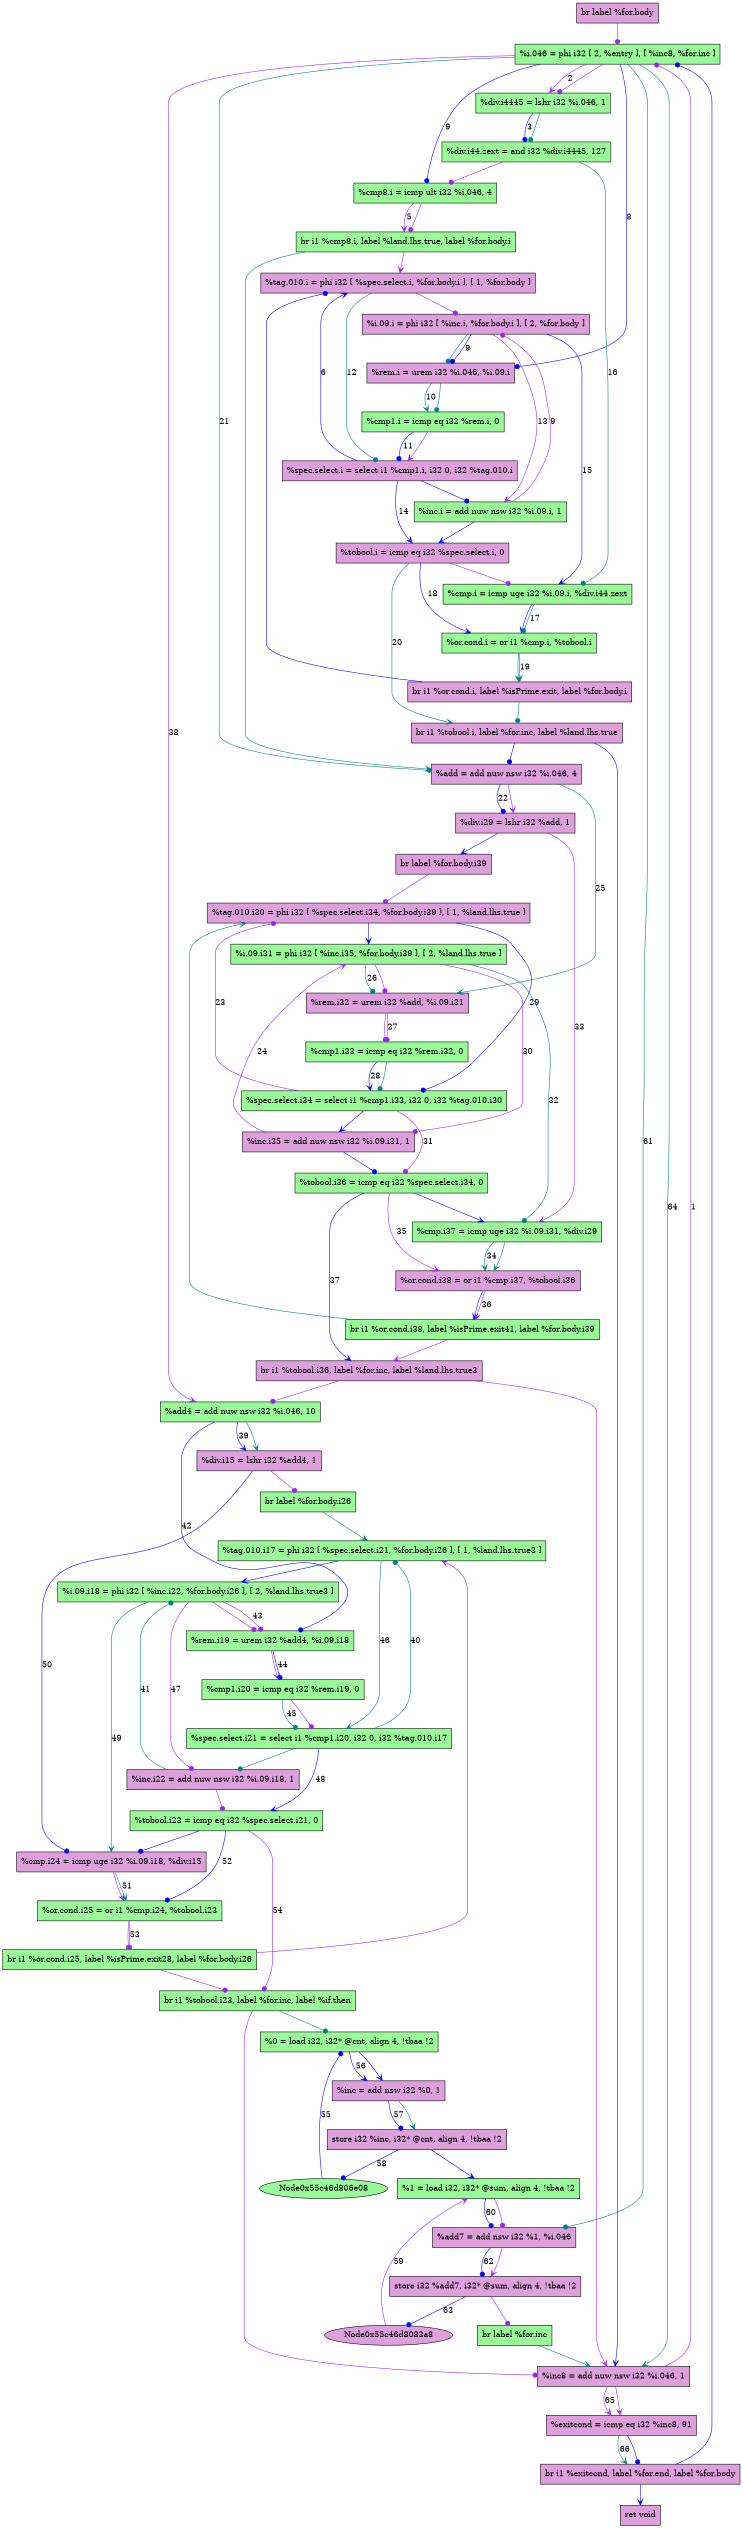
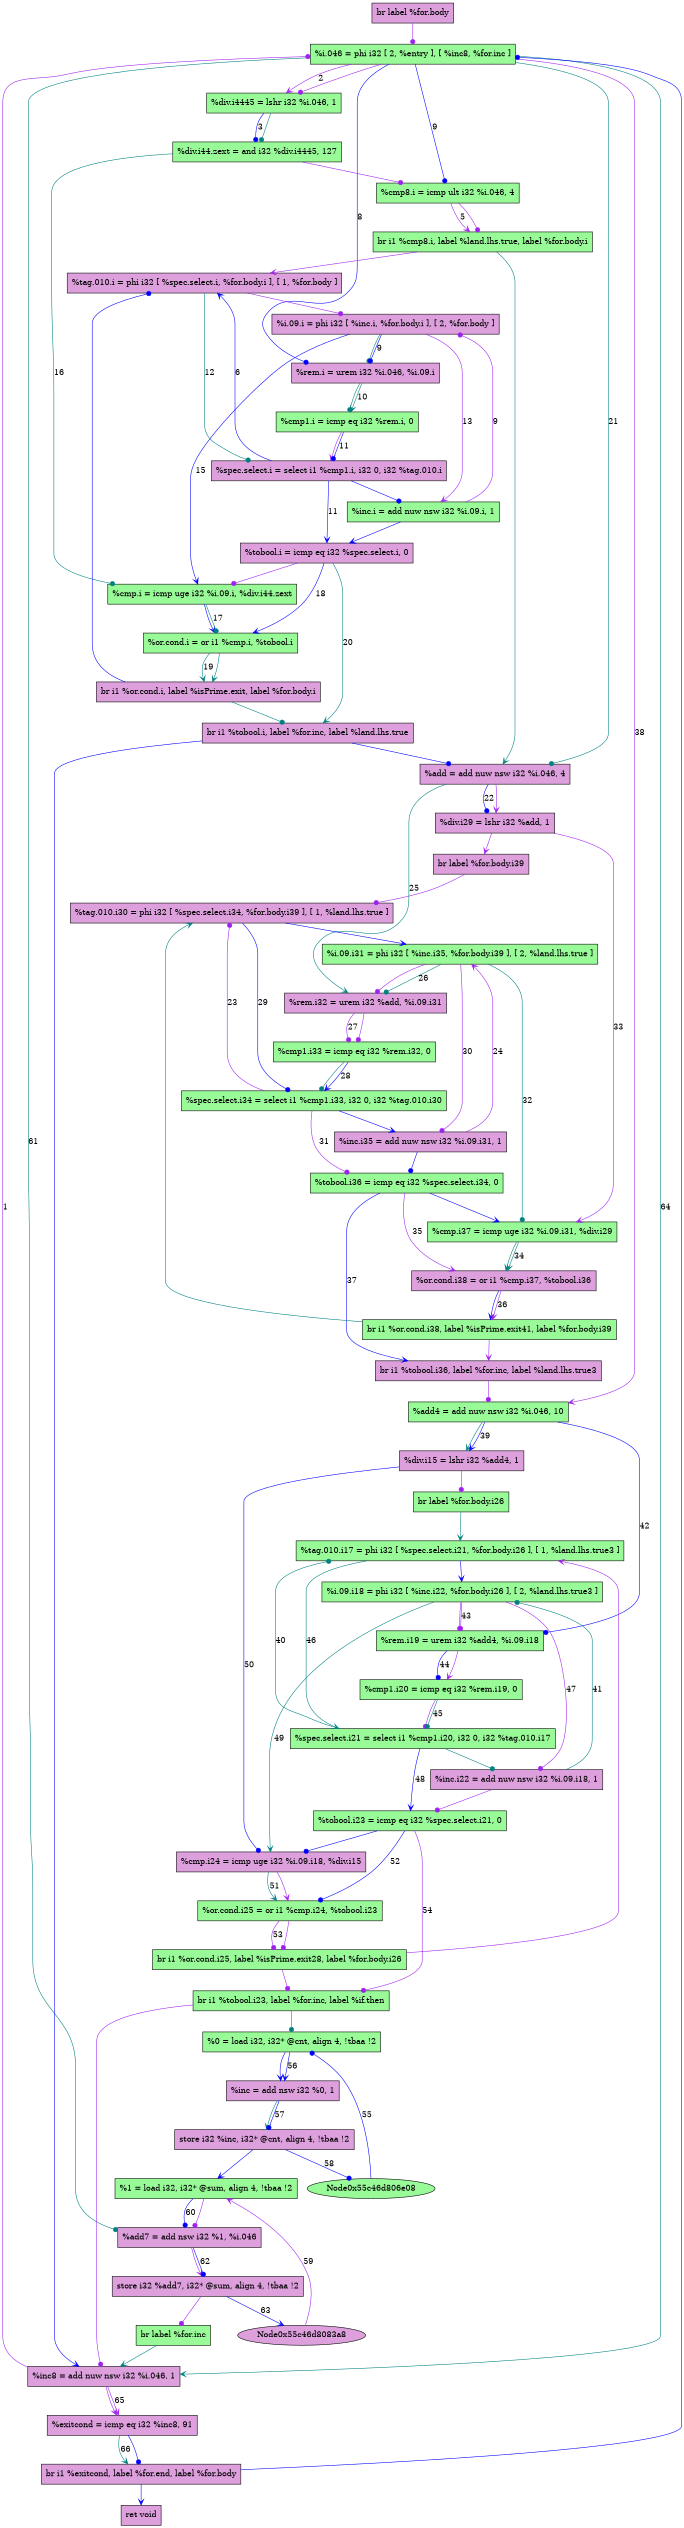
edge "%spec.select.i = select i1 %cmp1.i, i32 0, i32 %tag.010.i" -> "%tobool.i = icmp eq i32 %spec.select.i, 0": label "14" -> "11"
edge "%div.i29 = lshr i32 %add, 1" -> "br label %for.body.i39": color blue -> purple
edge "br i1 %tobool.i36, label %for.inc, label %land.lhs.true3" -> "%inc8 = add nuw nsw i32 %i.046, 1": removed
edge "store i32 %add7, i32* @sum, align 4, !tbaa !2" -> "Node0x55c46d8083a8": arrowhead dot -> vee
